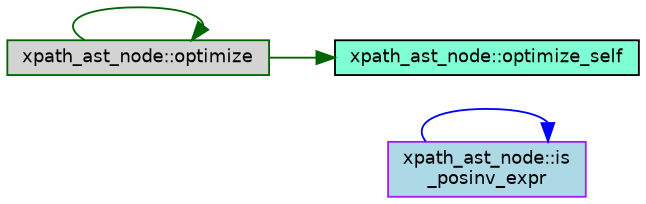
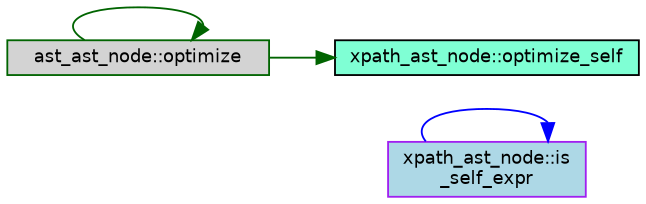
node "xpath_ast_node::optimize": label "xpath_ast_node::optimize" -> "ast_ast_node::optimize"
node "xpath_ast_node::is _posinv_expr": label "xpath_ast_node::is _posinv_expr" -> "xpath_ast_node::is _self_expr"
